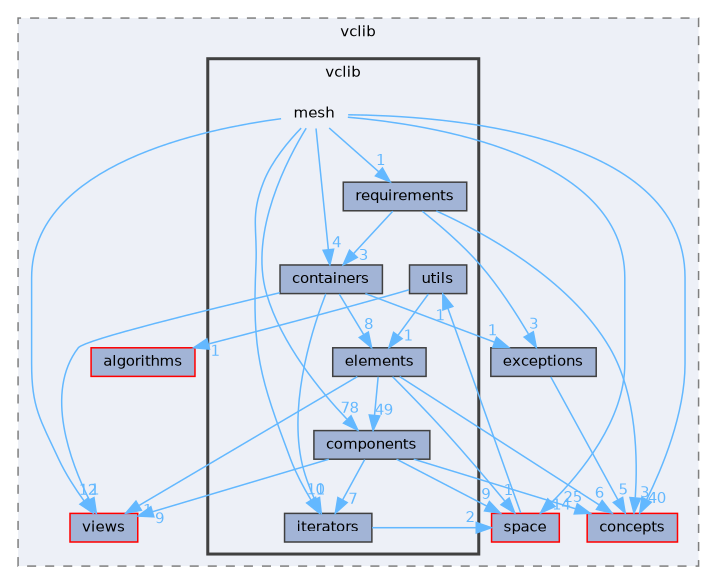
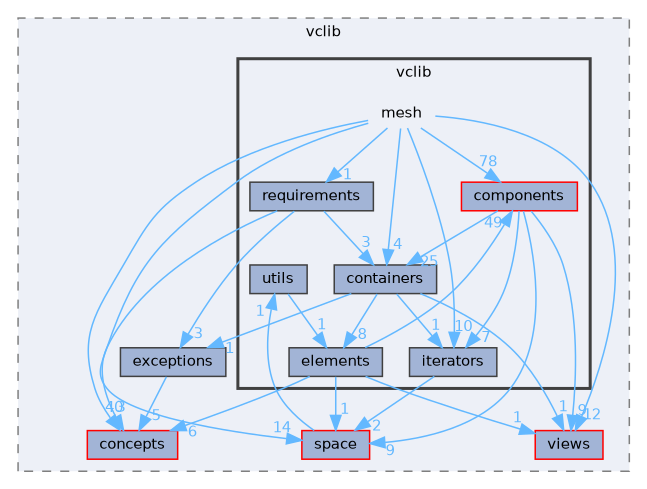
node "algorithms": removed
node "components": color grey25 -> red
edge "components" -> "concepts": now "components" -> "containers"
